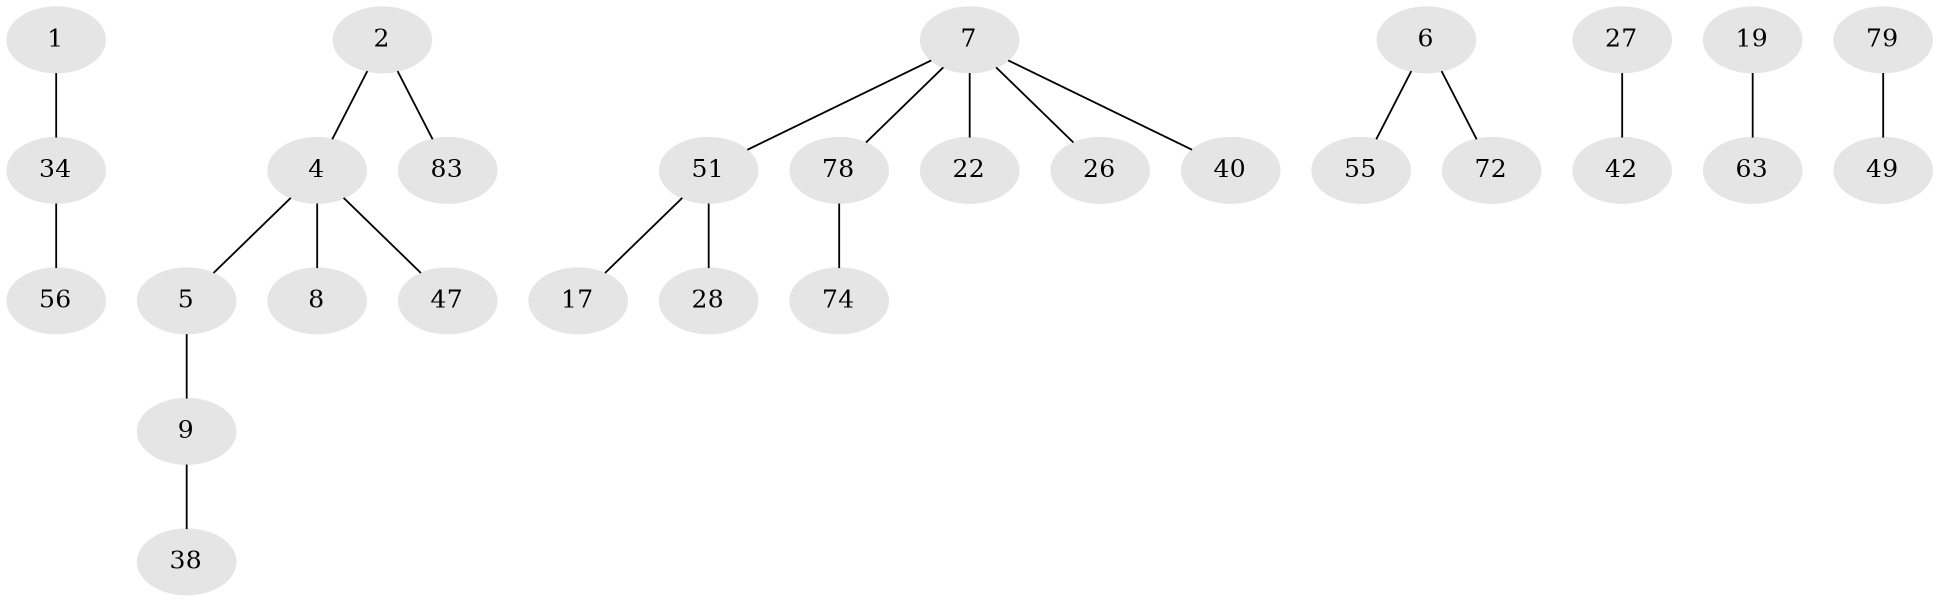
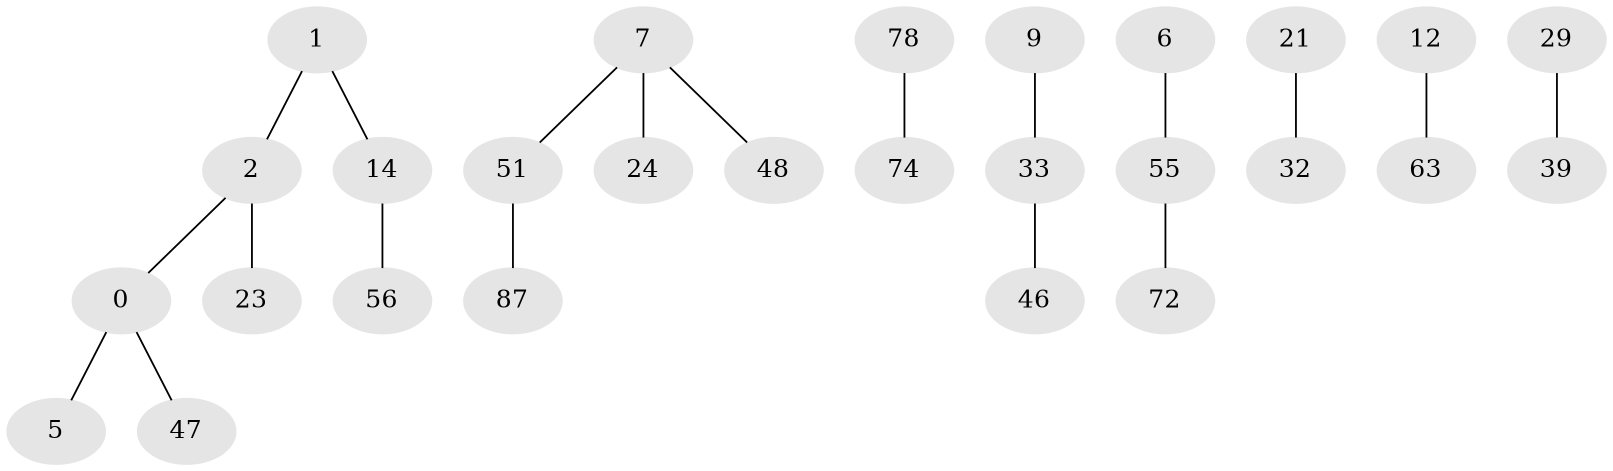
node "27": label "27" -> "21"
node "19": label "19" -> "12"
node "79": label "79" -> "29"
edge "1" -- "2": added
edge "7" -- "78": removed
edge "6" -- "72": now "55" -- "72"
node "34": label "34" -> "14"
node "4": label "4" -> "0"
node "83": label "83" -> "23"
node "22": removed
node "26": label "26" -> "24"
node "40": label "40" -> "48"
node "42": label "42" -> "32"
node "49": label "49" -> "39"
node "8": removed
node "17": label "17" -> "87"
node "28": removed
node "46": added
edge "5" -- "9": removed
node "38": label "38" -> "33"
